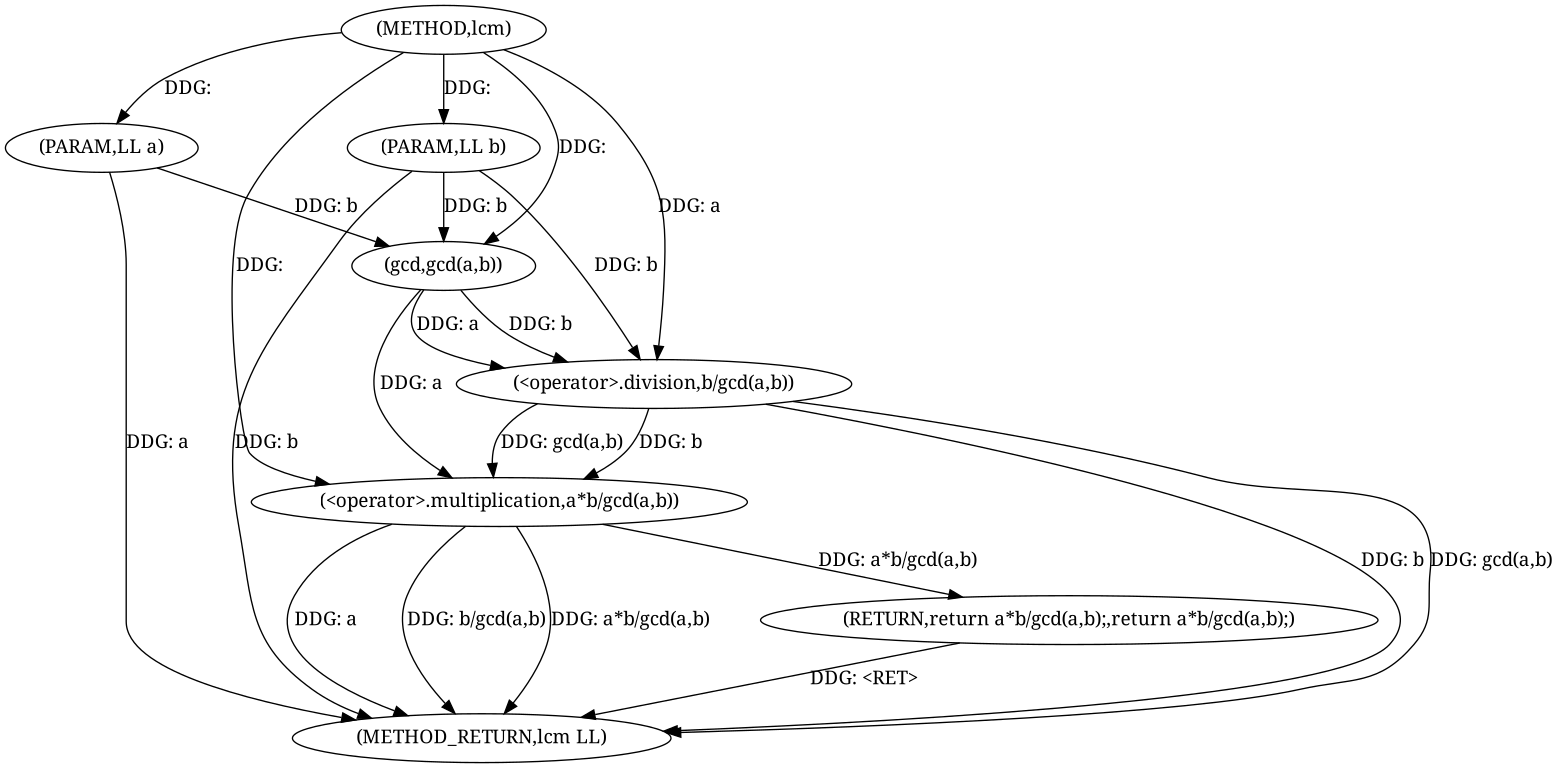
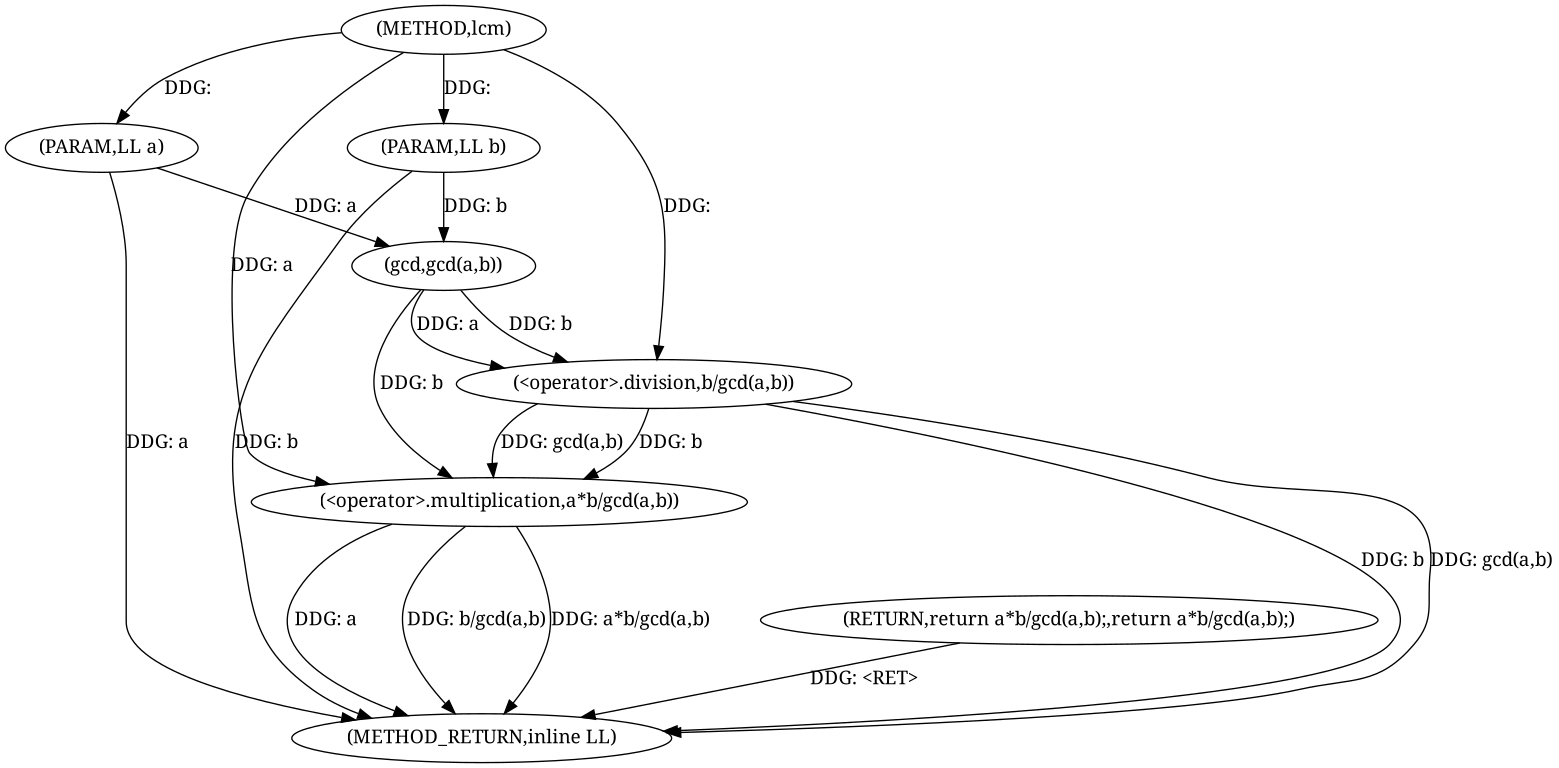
edge "(METHOD,lcm)" -> "(gcd,gcd(a,b))": removed, label "DDG:"
edge "(PARAM,LL a)" -> "(gcd,gcd(a,b))": label "DDG: b" -> "DDG: a"
edge "(METHOD,lcm)" -> "(<operator>.division,b/gcd(a,b))": label "DDG: a" -> "DDG: "
edge "(PARAM,LL b)" -> "(<operator>.division,b/gcd(a,b))": removed, label "DDG: b"
edge "(METHOD,lcm)" -> "(<operator>.multiplication,a*b/gcd(a,b))": label "DDG: " -> "DDG: a"
edge "(gcd,gcd(a,b))" -> "(<operator>.multiplication,a*b/gcd(a,b))": label "DDG: a" -> "DDG: b"
edge "(<operator>.multiplication,a*b/gcd(a,b))" -> "(RETURN,return a*b/gcd(a,b);,return a*b/gcd(a,b);)": removed, label "DDG: a*b/gcd(a,b)"
node "(METHOD_RETURN,lcm LL)": label "(METHOD_RETURN,lcm LL)" -> "(METHOD_RETURN,inline LL)"
